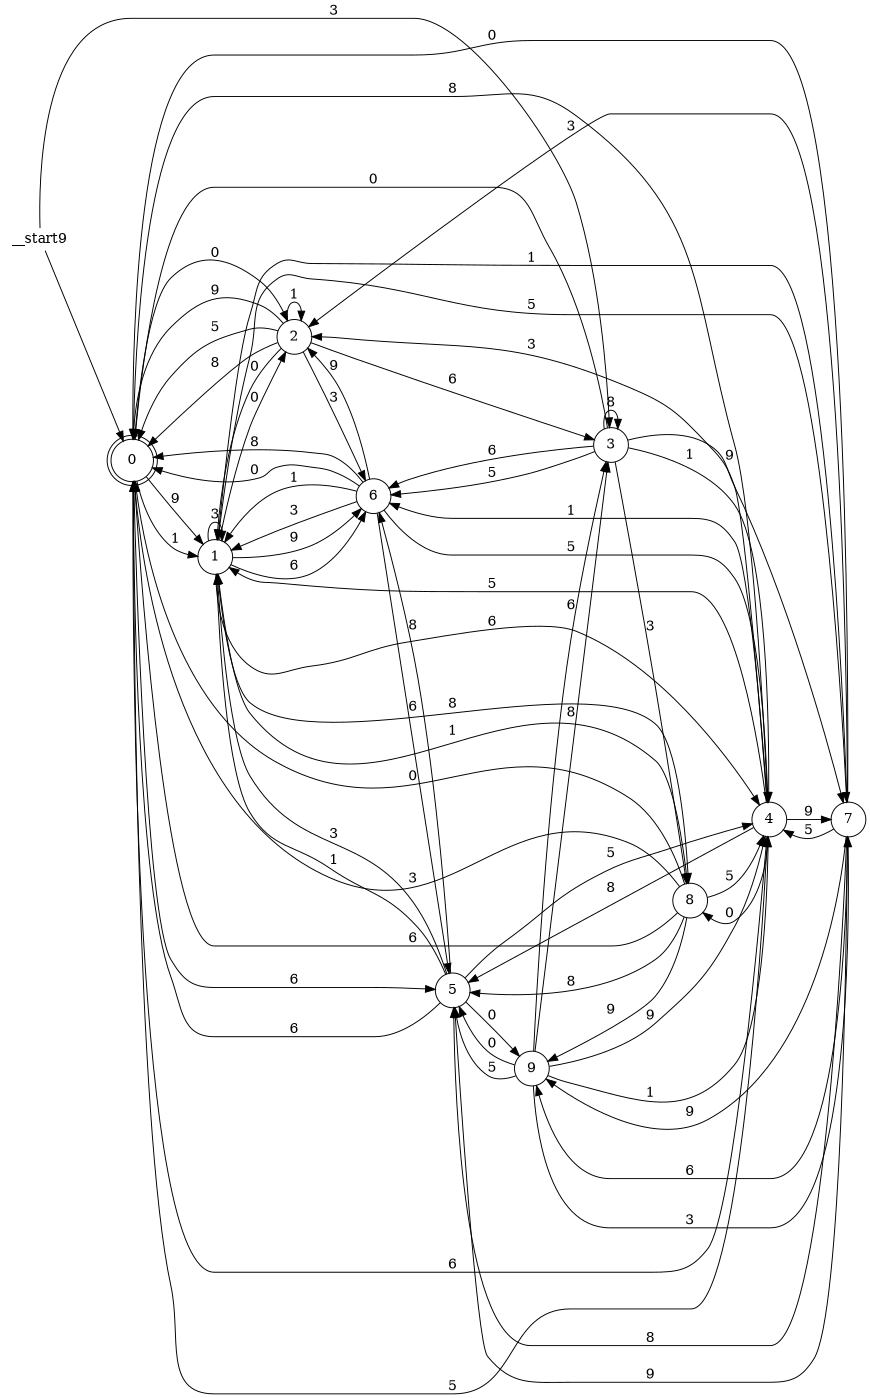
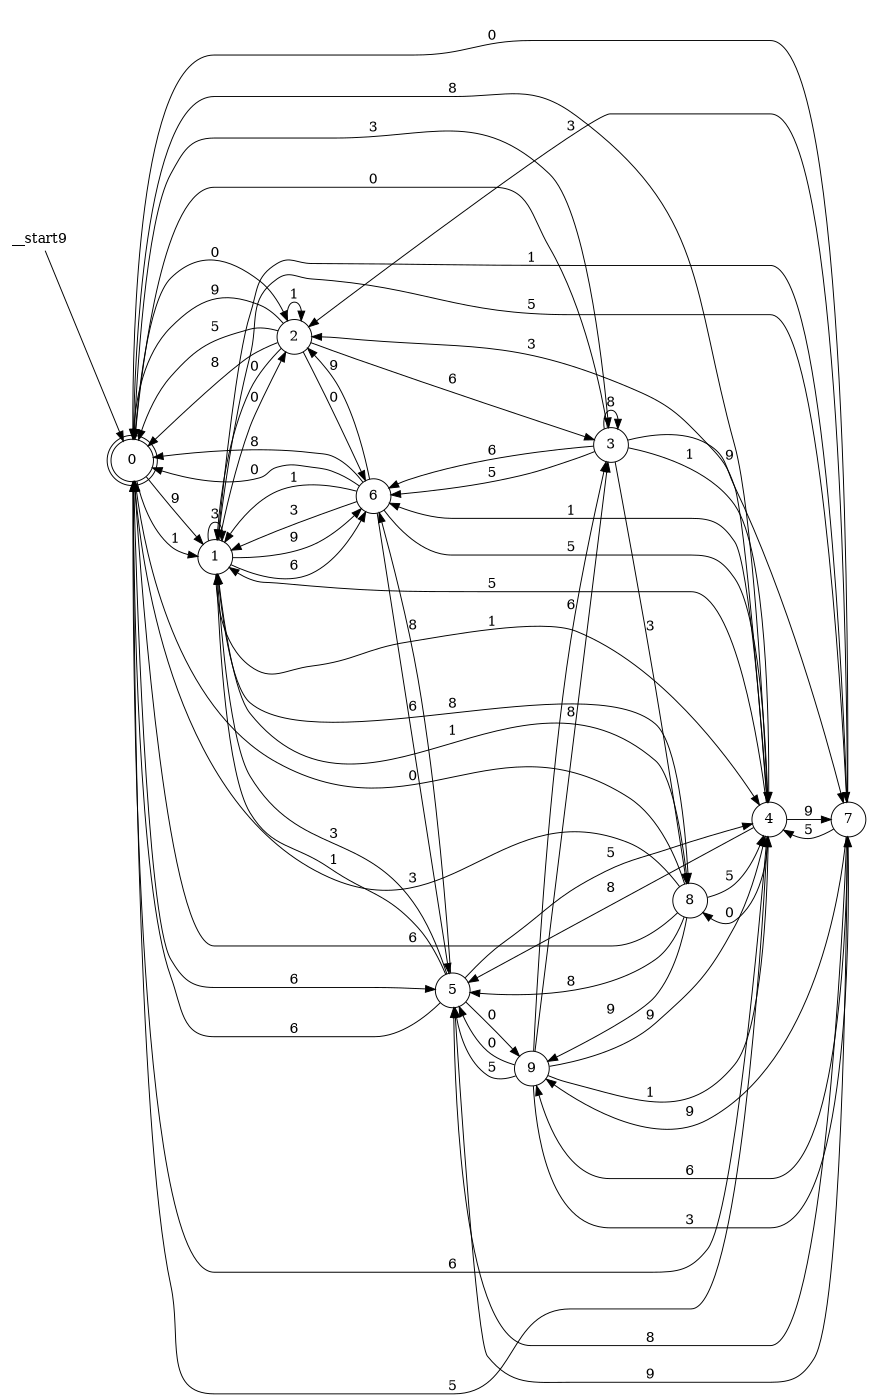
edge "__start9" -> "3": now "0" -> "3"
edge "2" -> "6": label "3" -> "0"
edge "1" -> "4": label "6" -> "1"
